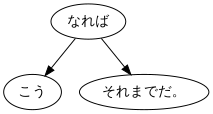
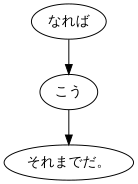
edge "なれば" -> "それまでだ。": now "こう" -> "それまでだ。"
